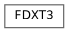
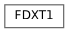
node "FDXT3": label "FDXT3" -> "FDXT1"
